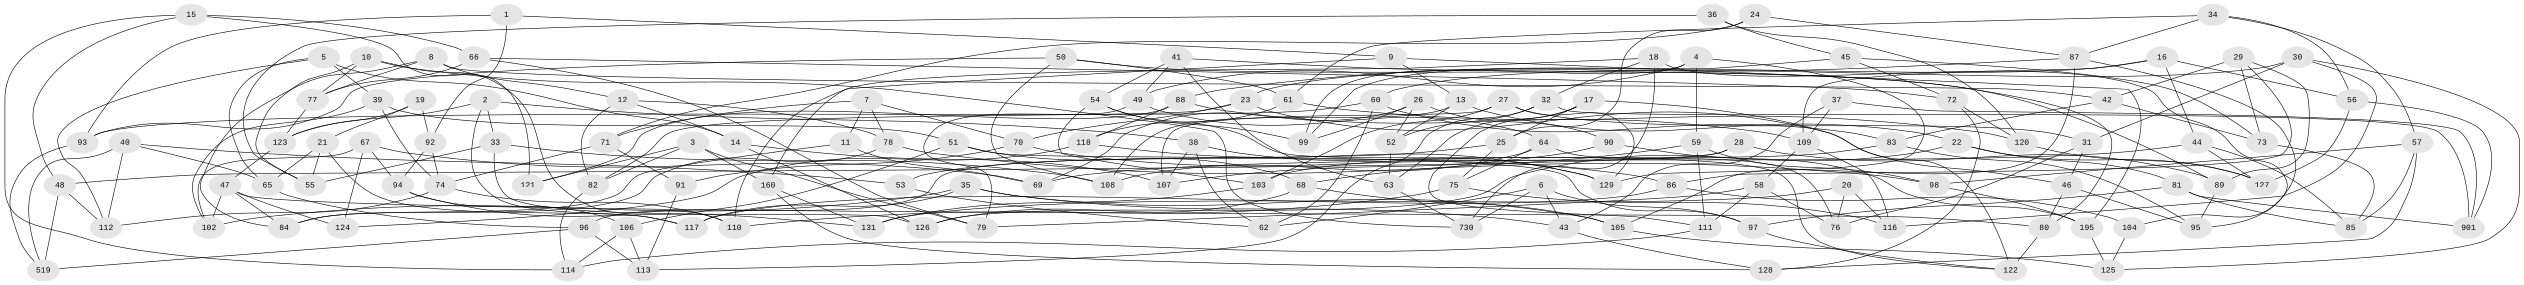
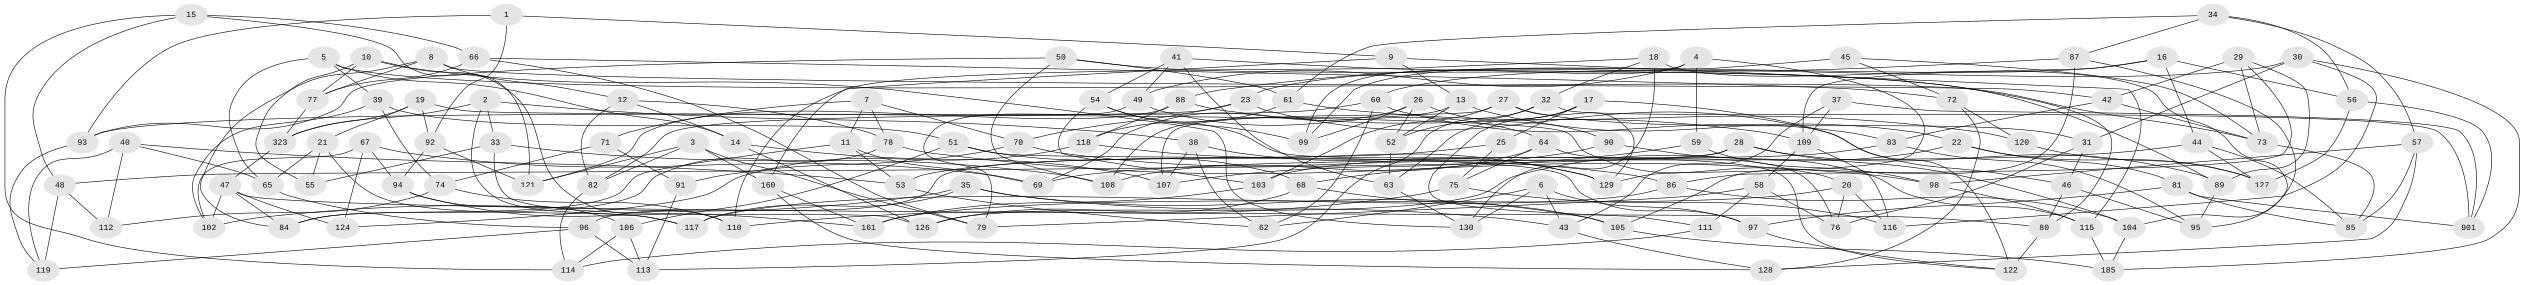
node "36": removed
node "24": removed
edge "5" -- "112": now "5" -- "73"
edge "19" -- "20": added
node "123": label "123" -> "323"
edge "11" -- "53": added
edge "92" -- "74": now "92" -- "121"
edge "28" -- "104": added
edge "59" -- "111": removed
node "131": label "131" -> "161"
node "730": label "730" -> "130"
node "195": label "195" -> "115"
node "519": label "519" -> "119"
node "125": label "125" -> "185"
